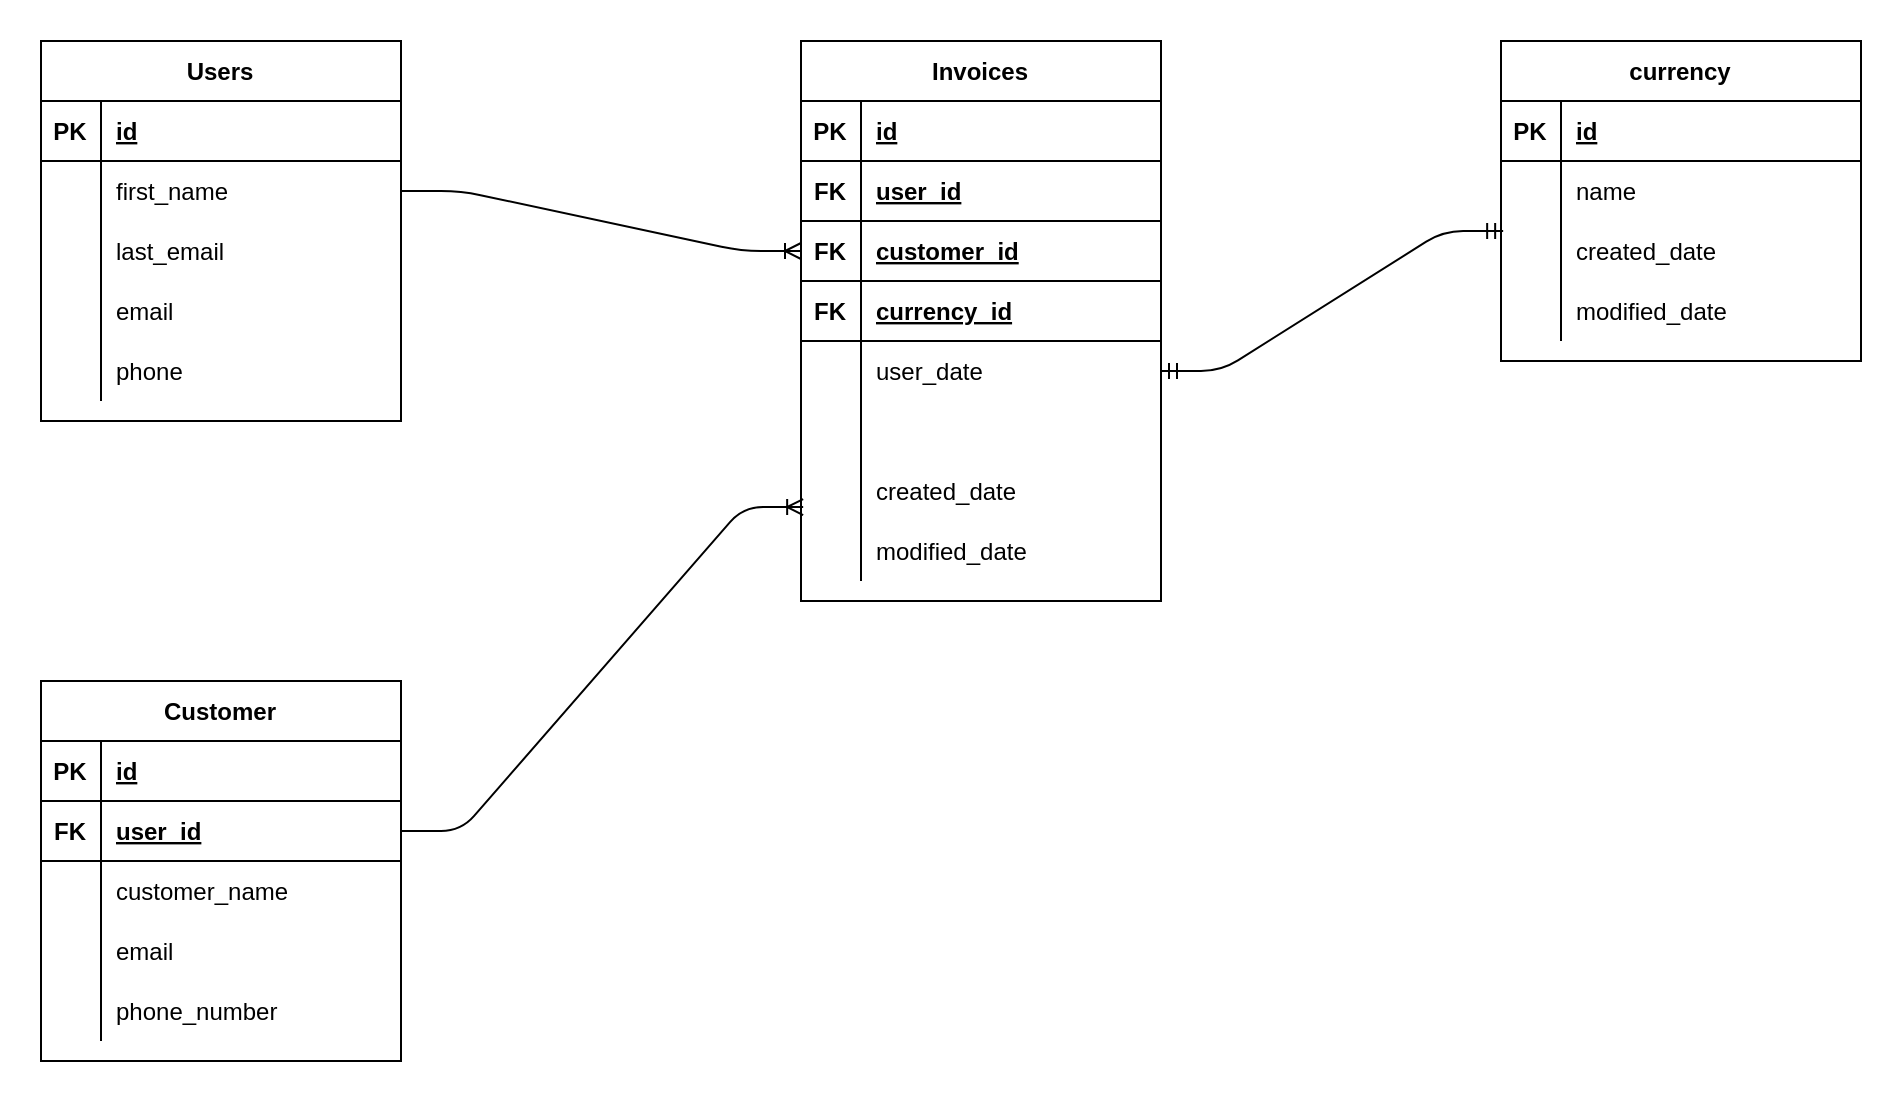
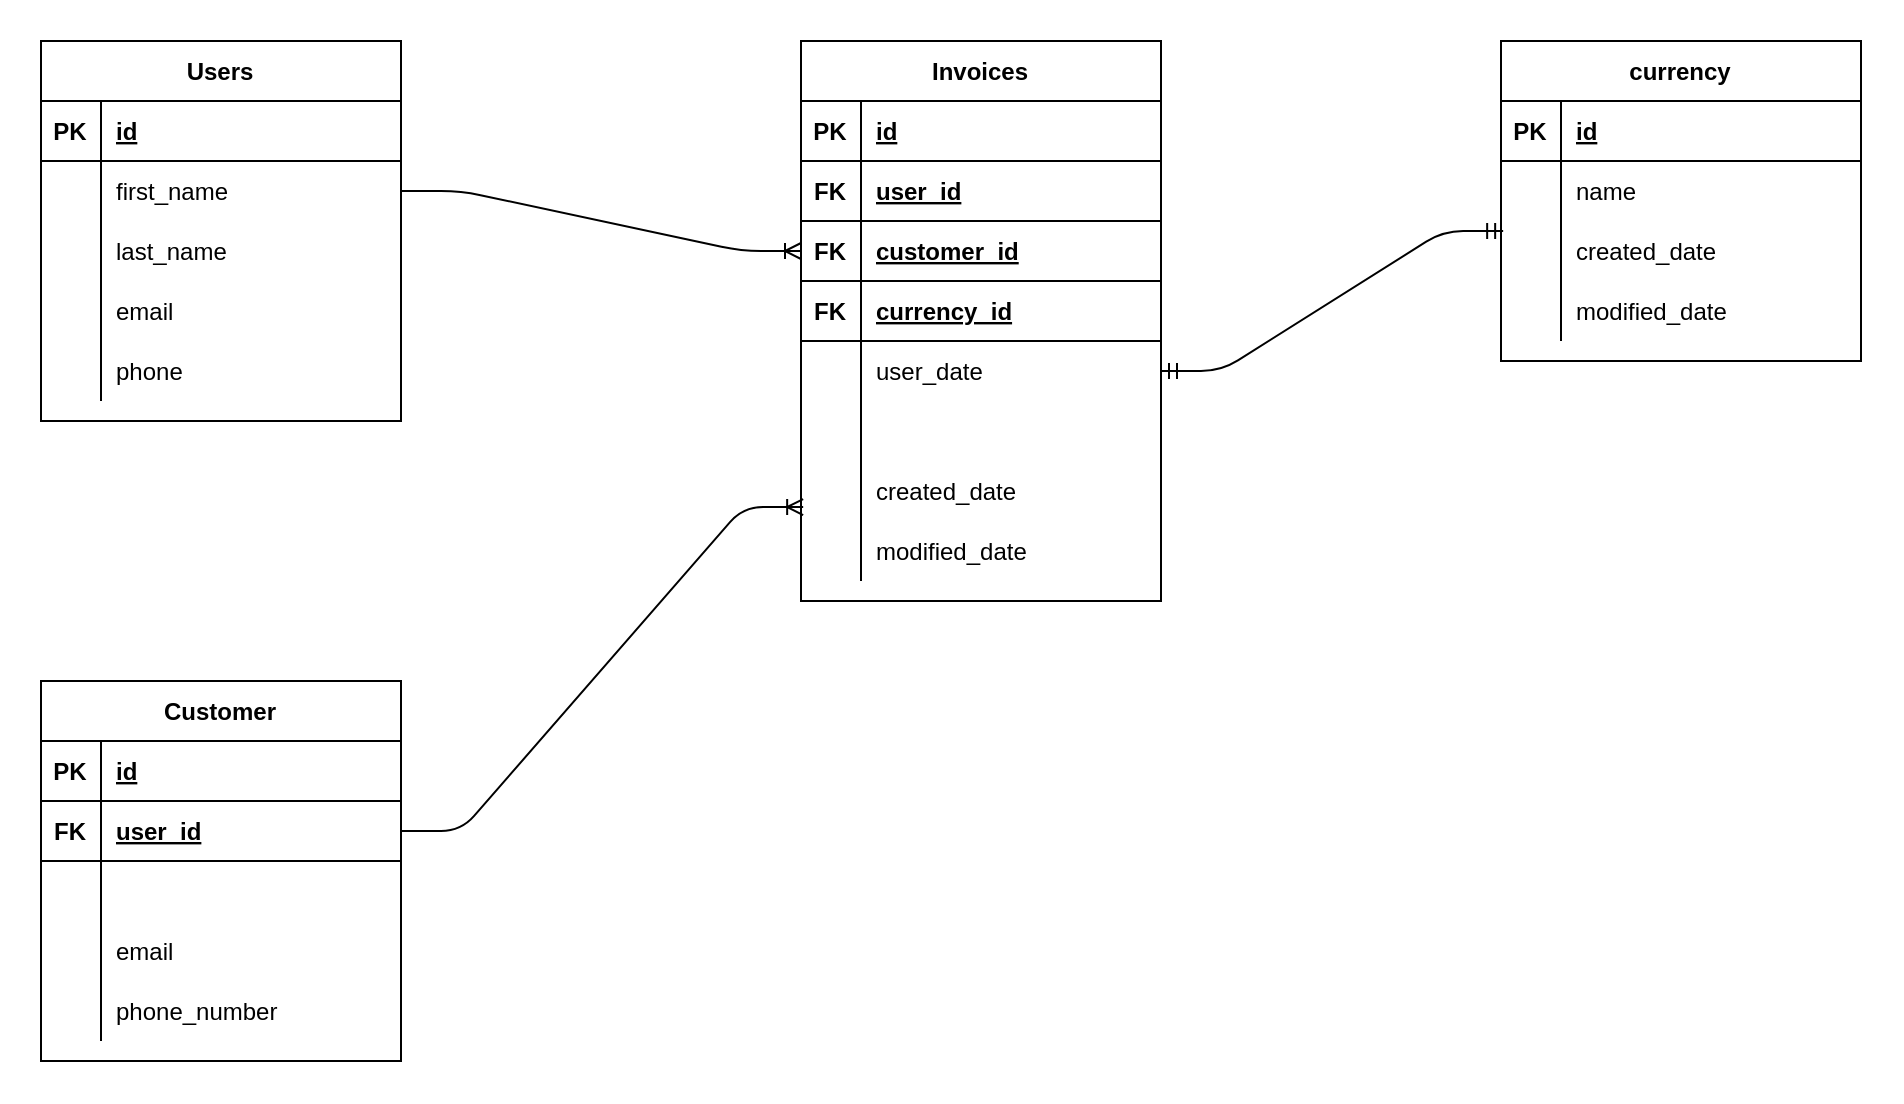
node "last_email": label "last_email" -> "last_name"
node "customer_name": removed
